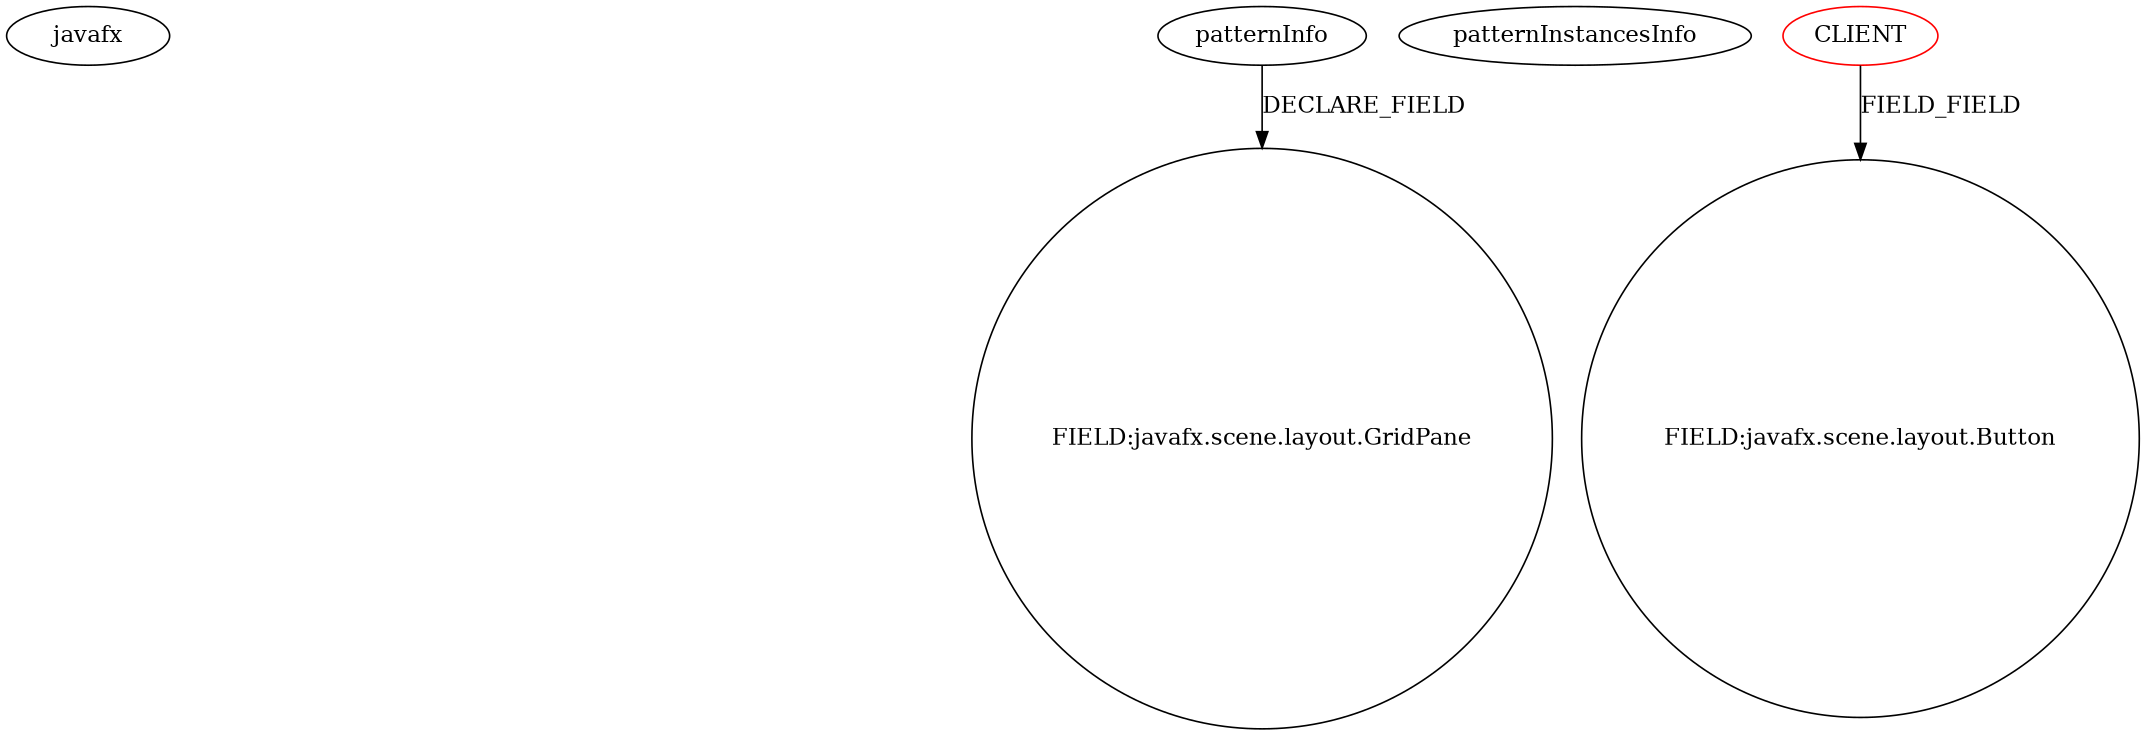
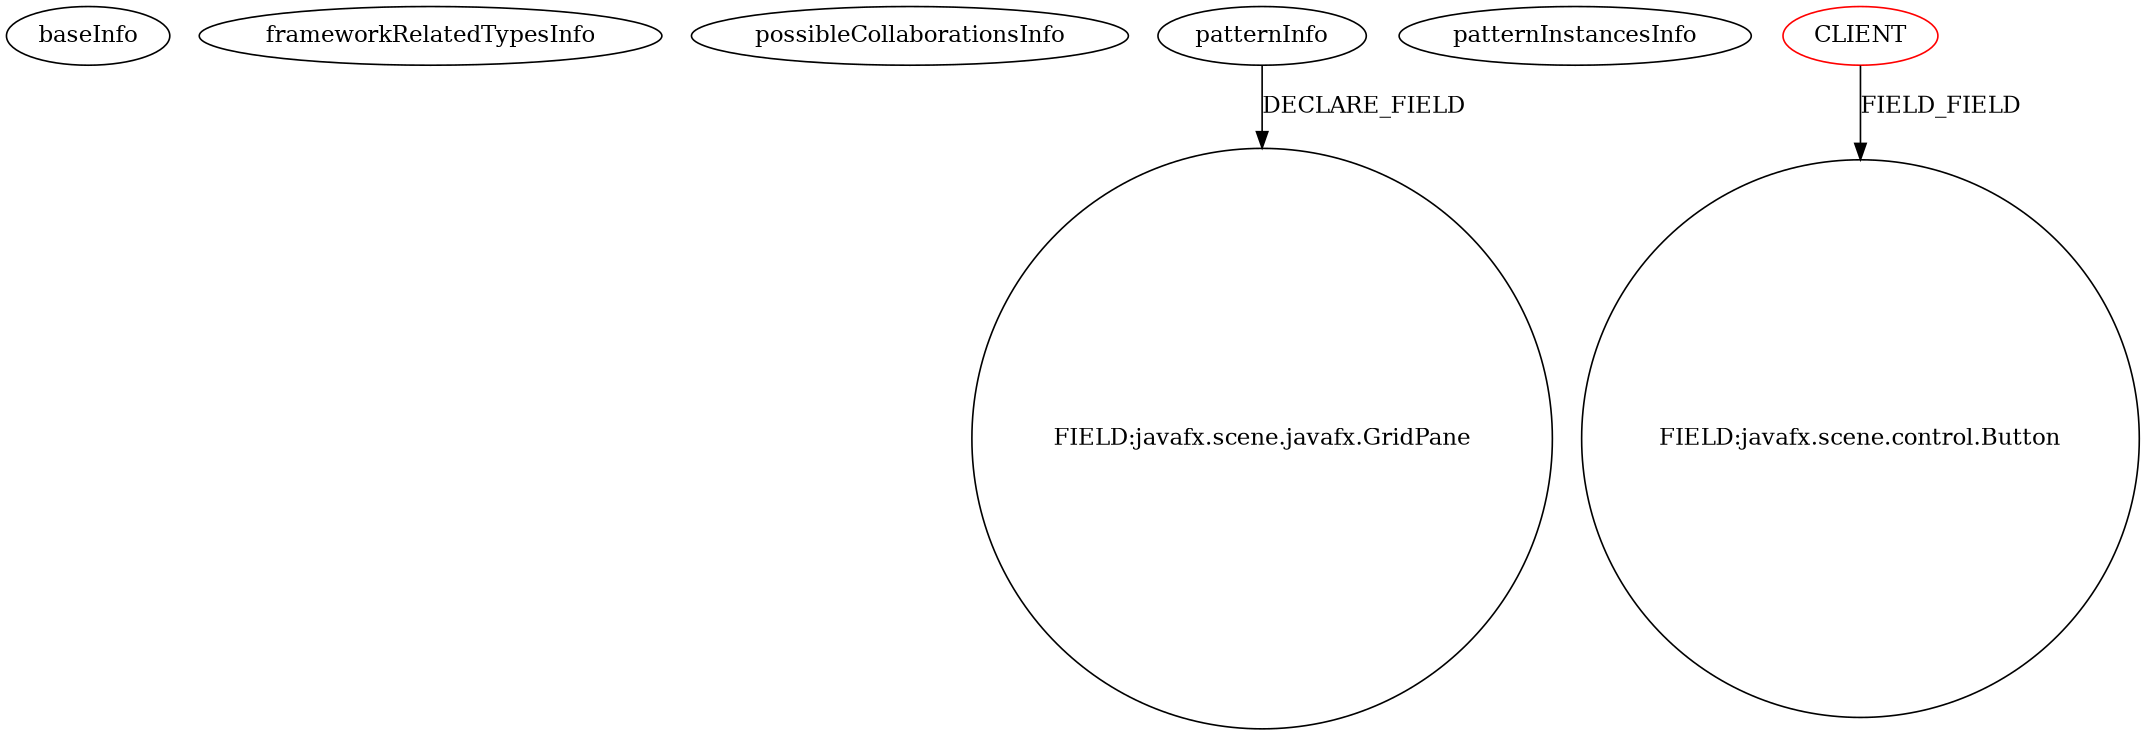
node "javafx": label "javafx" -> "baseInfo"
node "frameworkRelatedTypesInfo": added
node "possibleCollaborationsInfo": added
node "FIELD:javafx.scene.layout.GridPane": label "FIELD:javafx.scene.layout.GridPane" -> "FIELD:javafx.scene.javafx.GridPane"
node "FIELD:javafx.scene.layout.Button": label "FIELD:javafx.scene.layout.Button" -> "FIELD:javafx.scene.control.Button"
